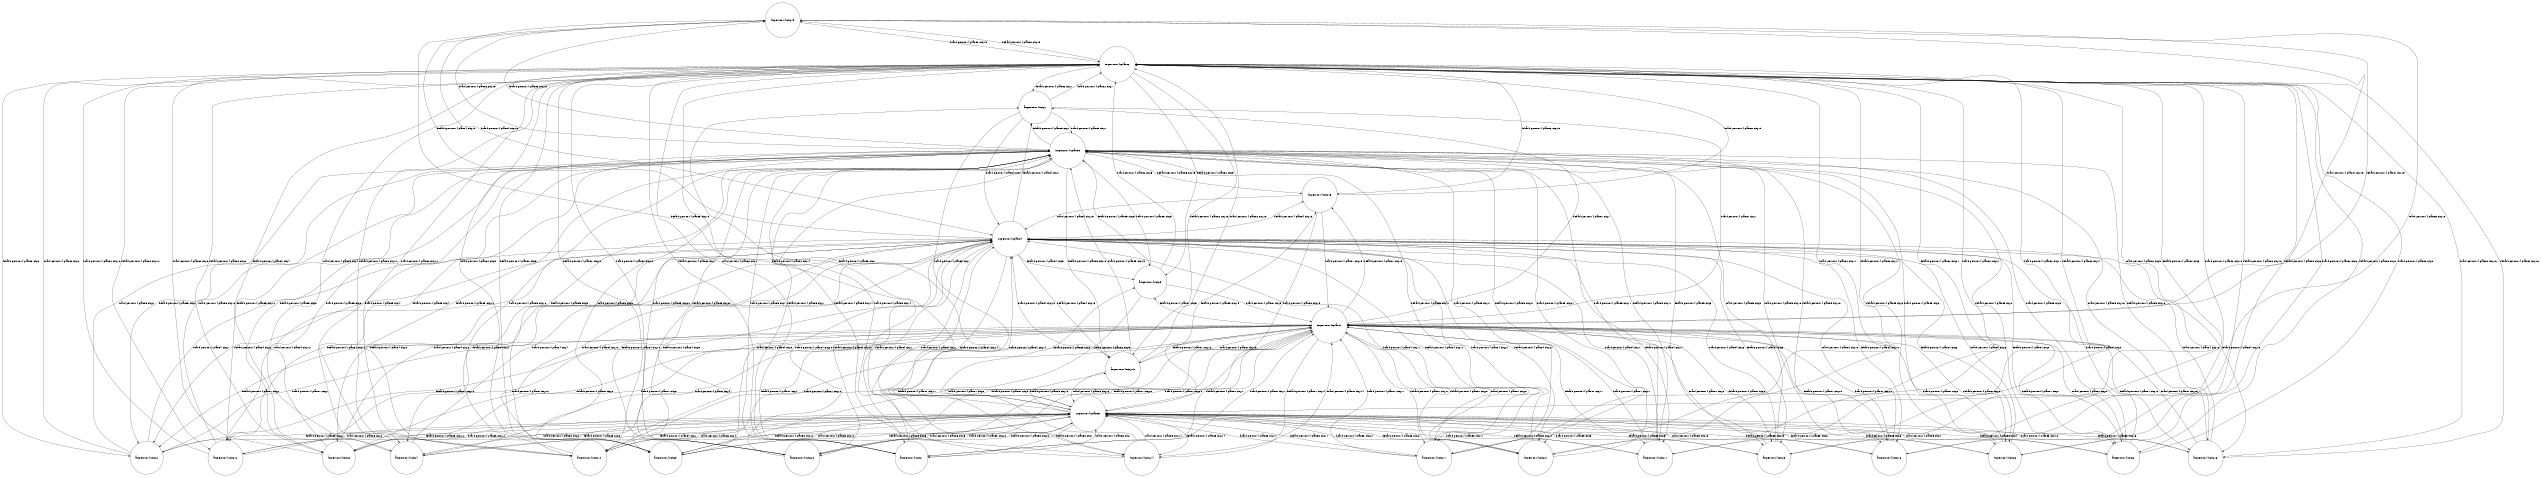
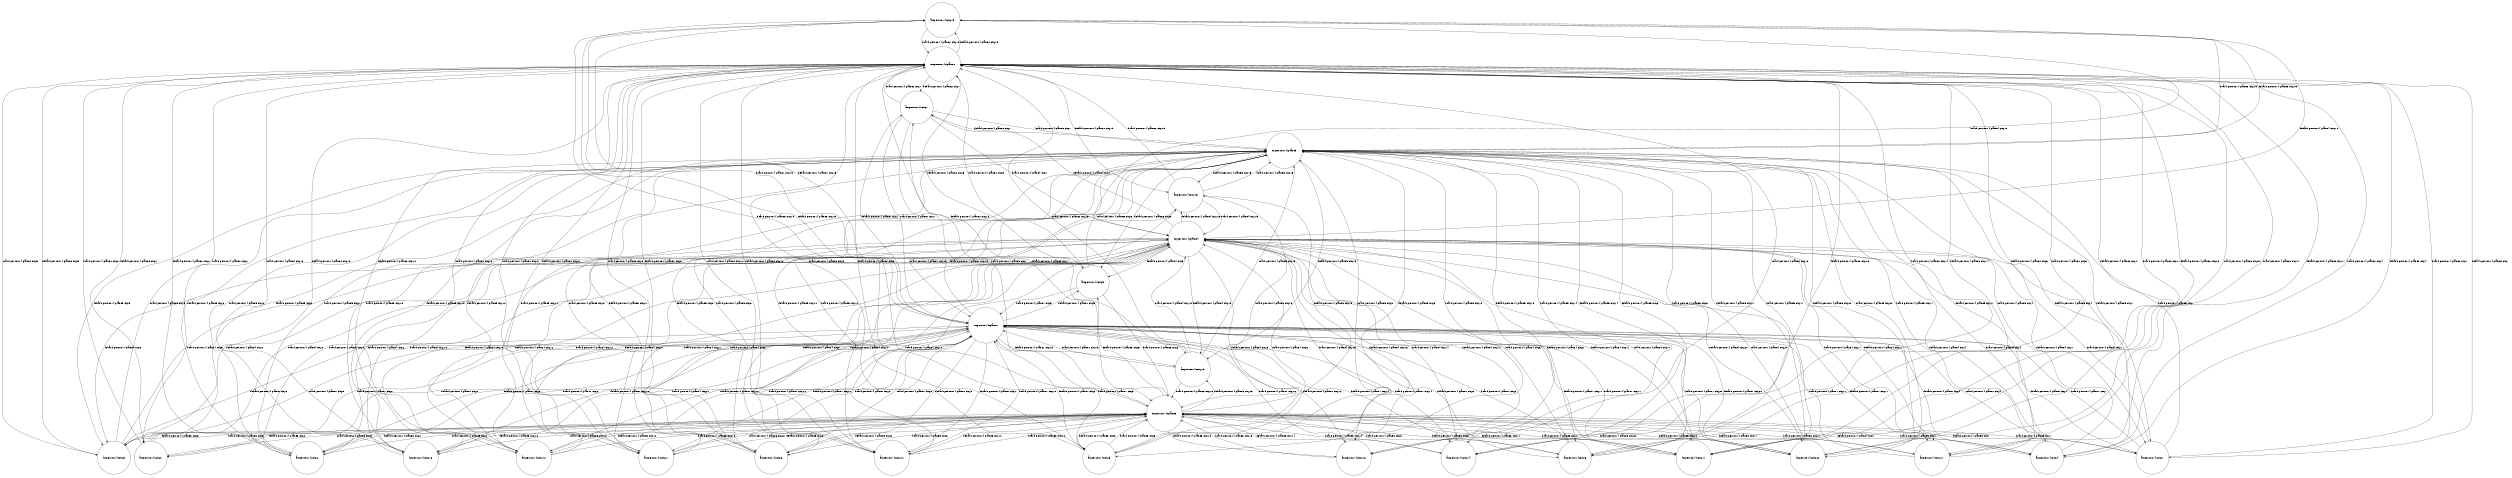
edge "at_person14_city14" -> "in_person14_plane2": added, label "board person14 plane2 city14"
edge "at_person14_city15" -> "in_person14_plane5": added, label "board person14 plane5 city15"
edge "at_person14_city18" -> "in_person14_plane1": label "board person14 plane1 city18" -> "board person14 plane4 city21"
